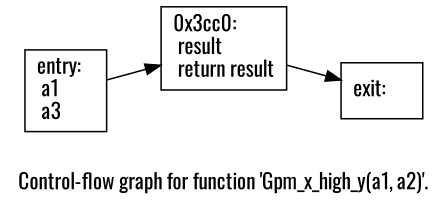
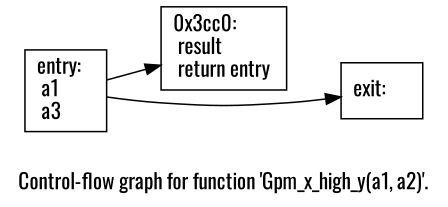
node "0x3cc0:": text "return result" -> "return entry"
edge "0x3cc0:" -> "exit:": now "entry:" -> "exit:"
